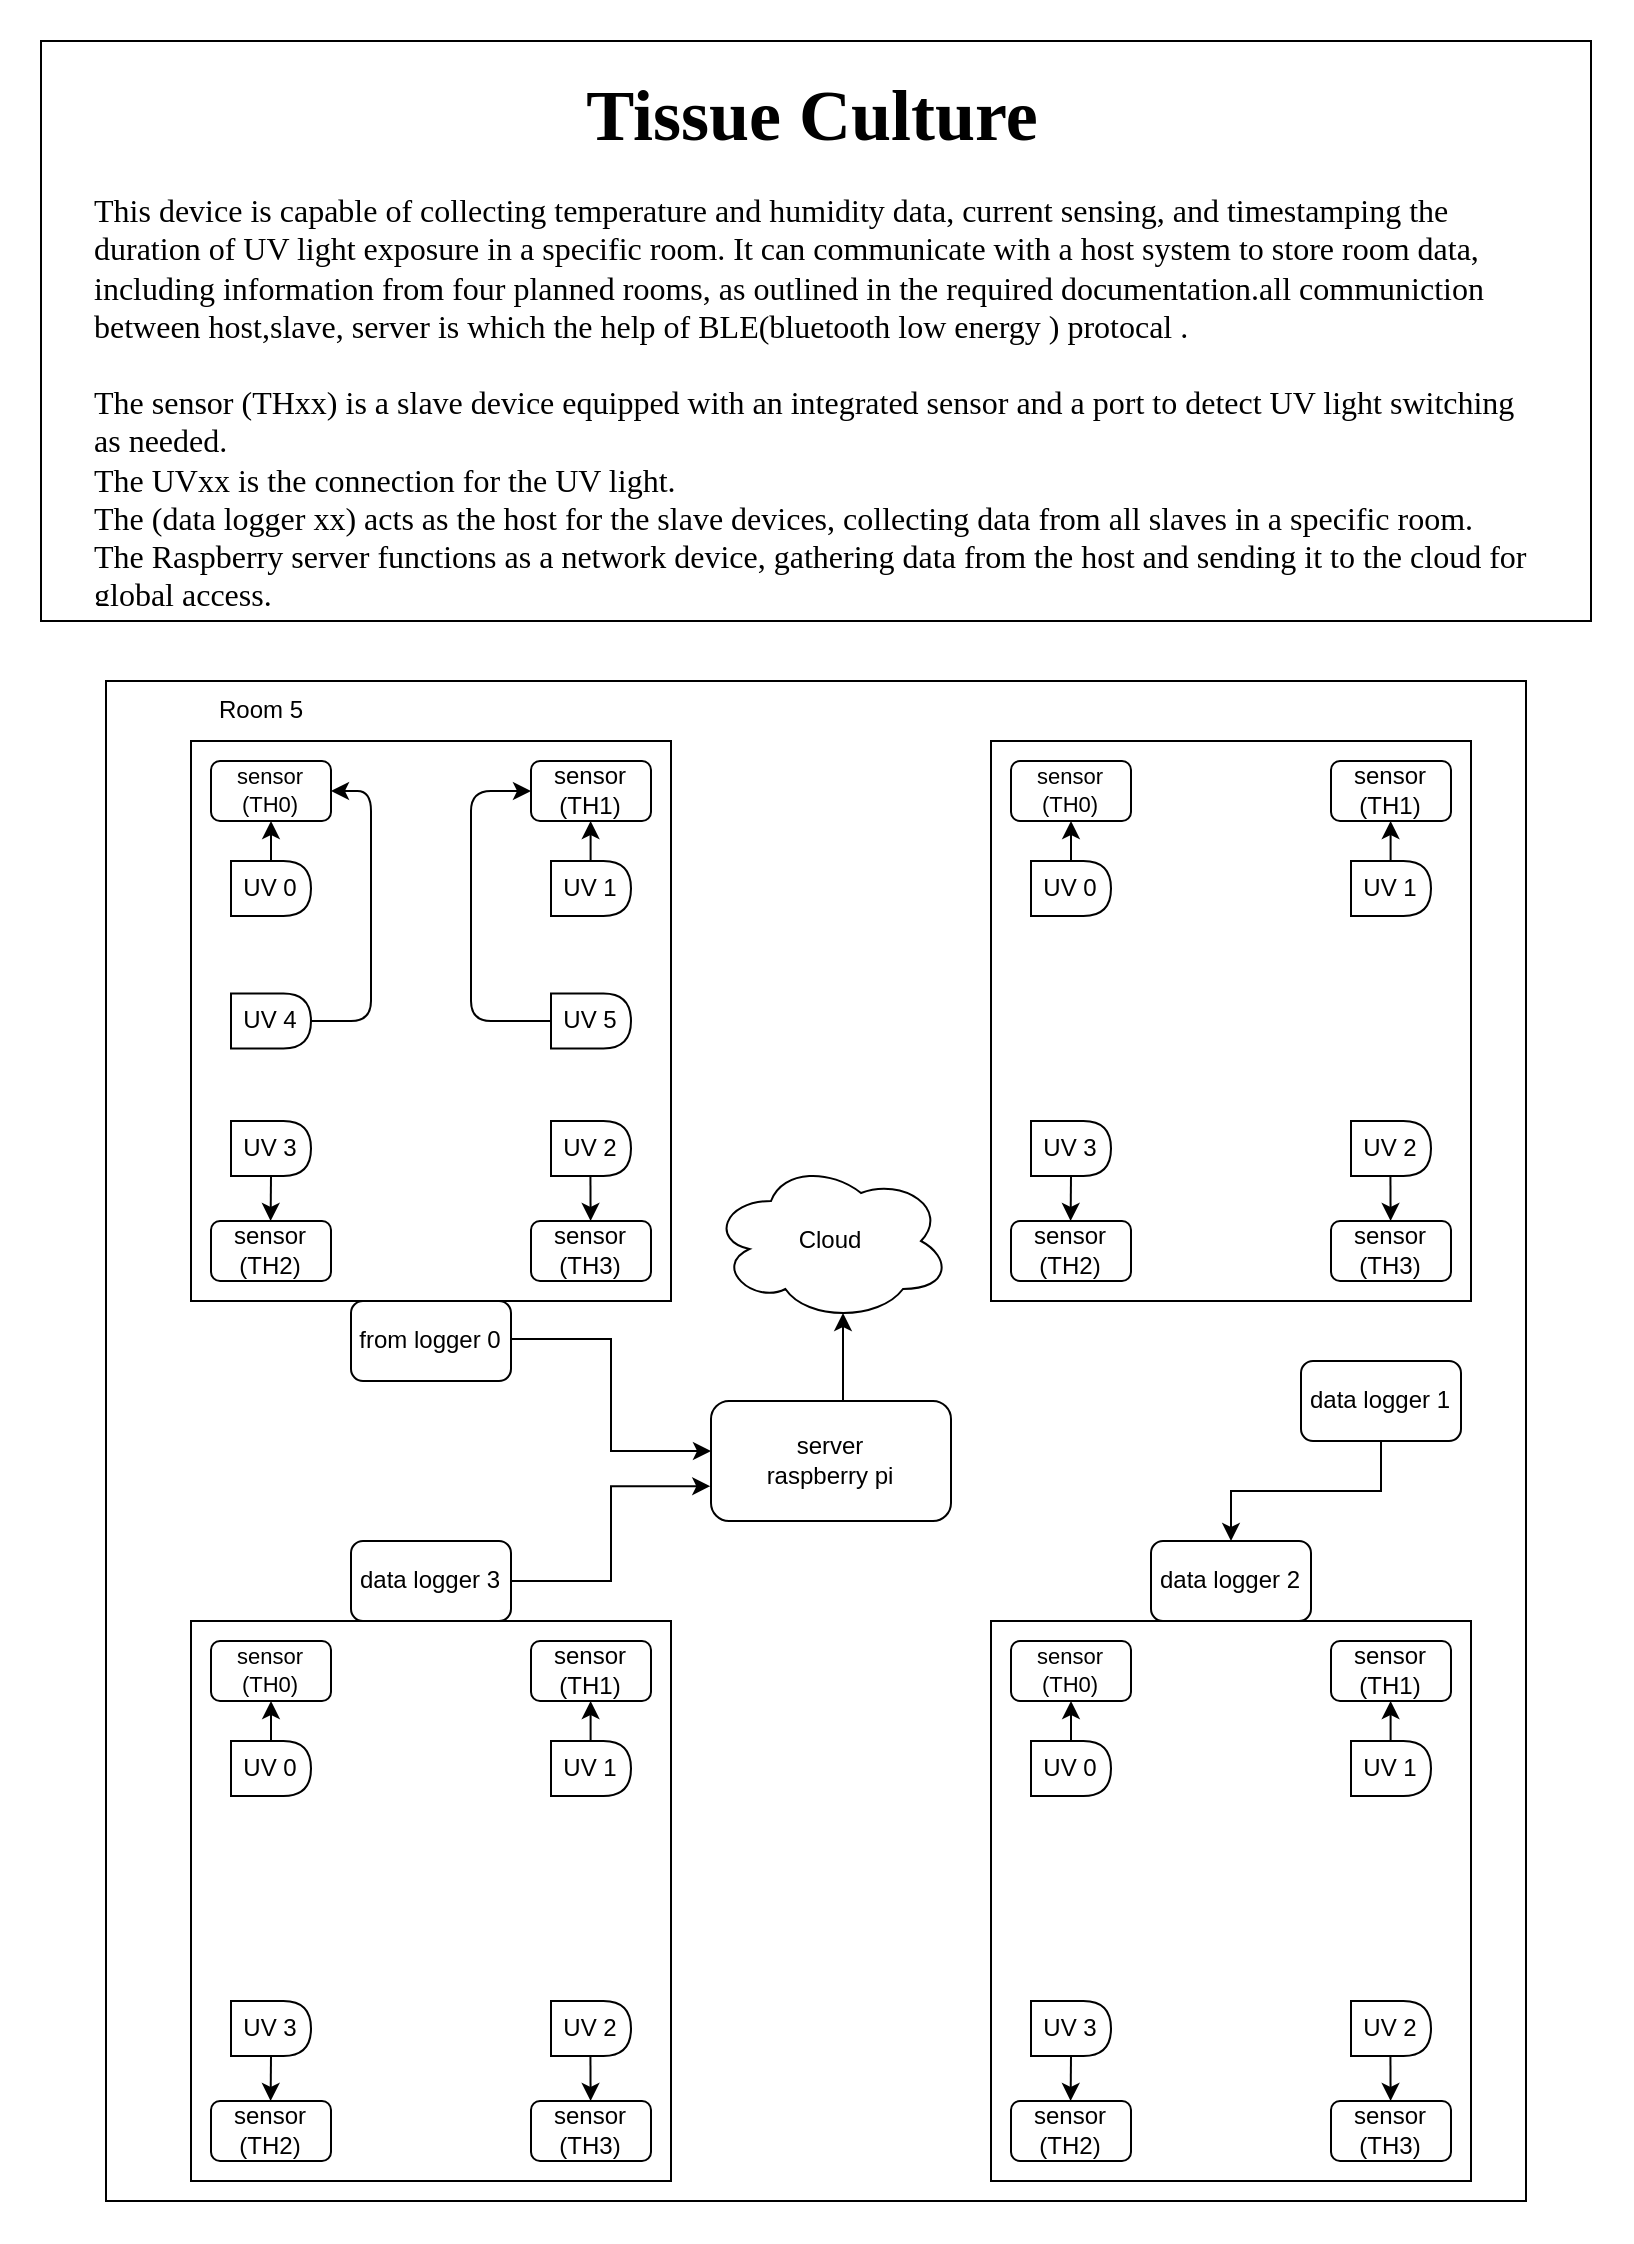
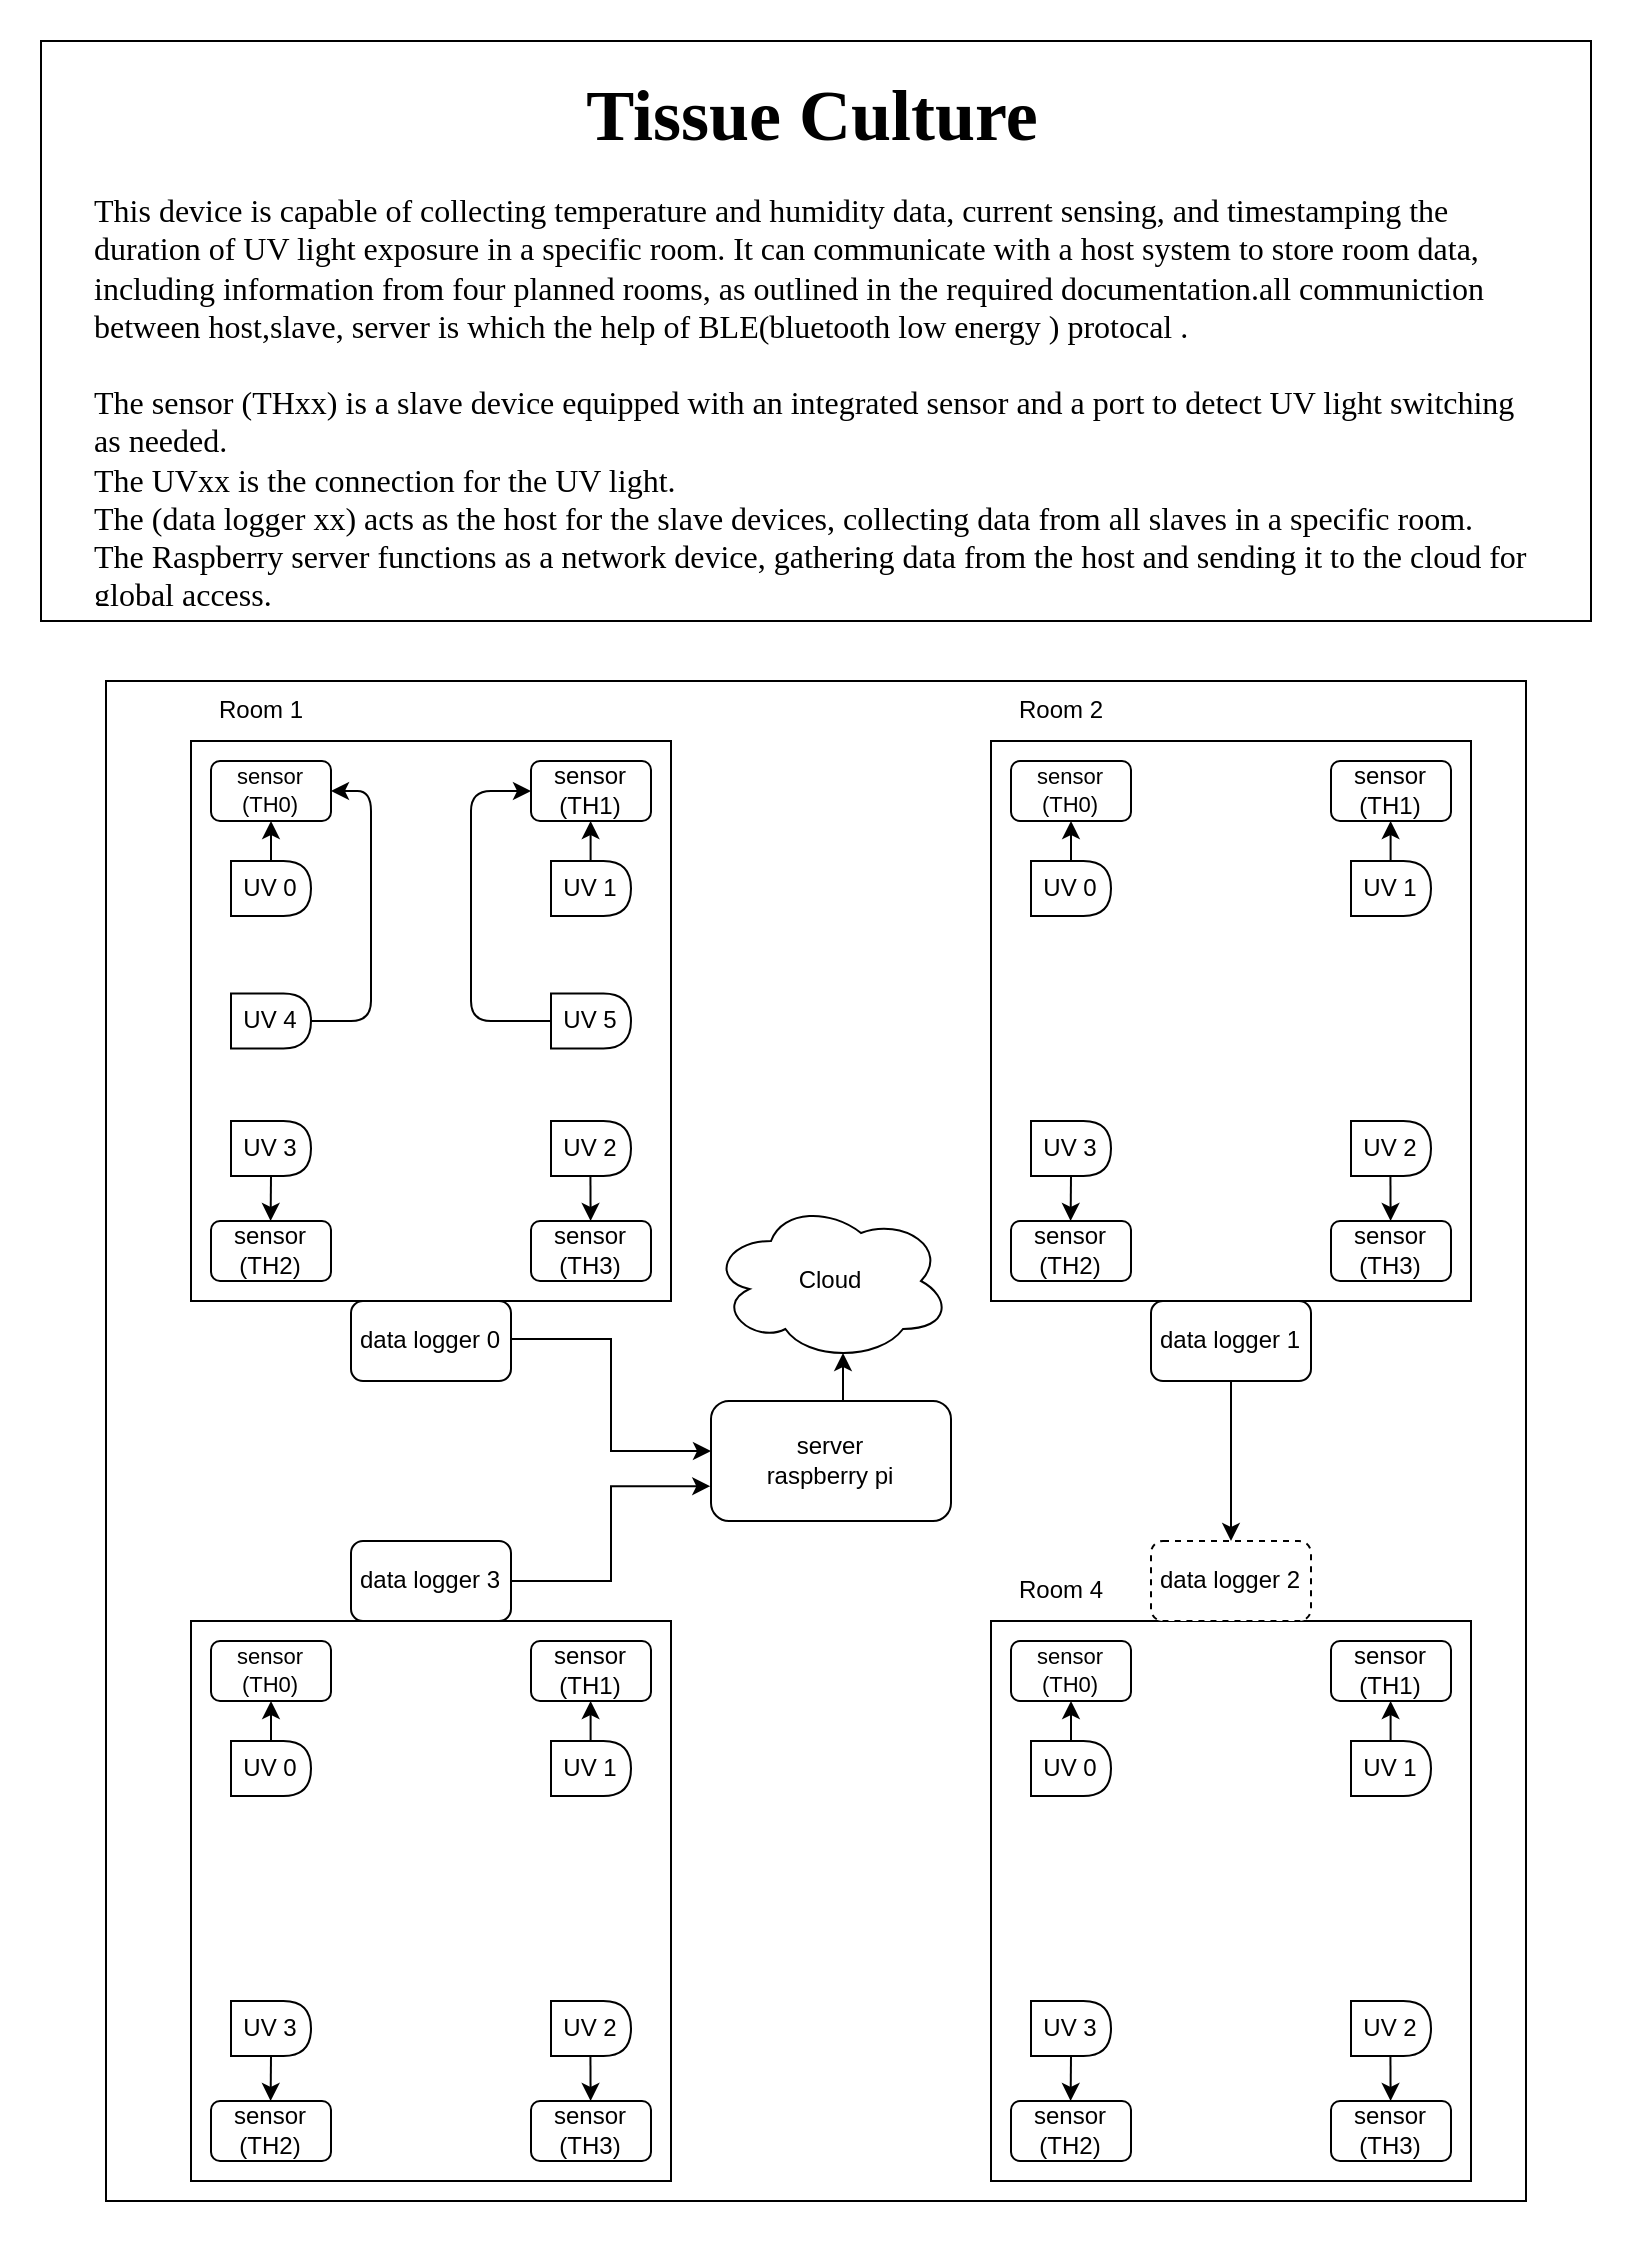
node "Room 5": label "Room 5" -> "Room 1"
node "Room 2": added
node "Cloud": moved (831, 1241) -> (831, 1281)
node "from logger 0": label "from logger 0" -> "data logger 0"
node "data logger 1": moved (1381, 1401) -> (1231, 1341)
node "data logger 2": style solid -> dashed
node "Room 4": added
